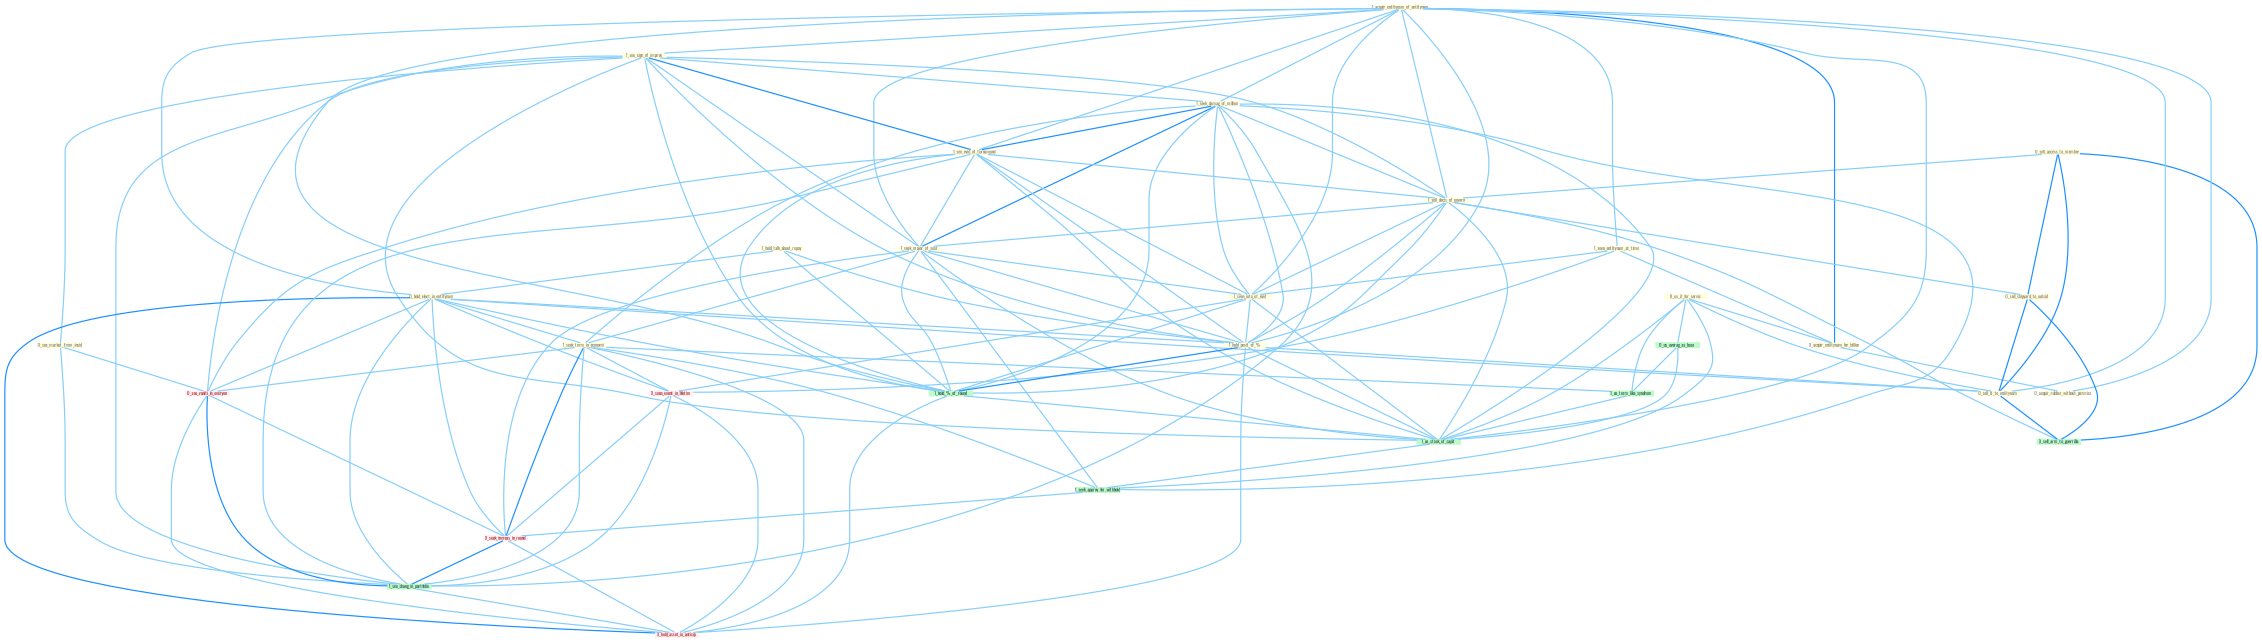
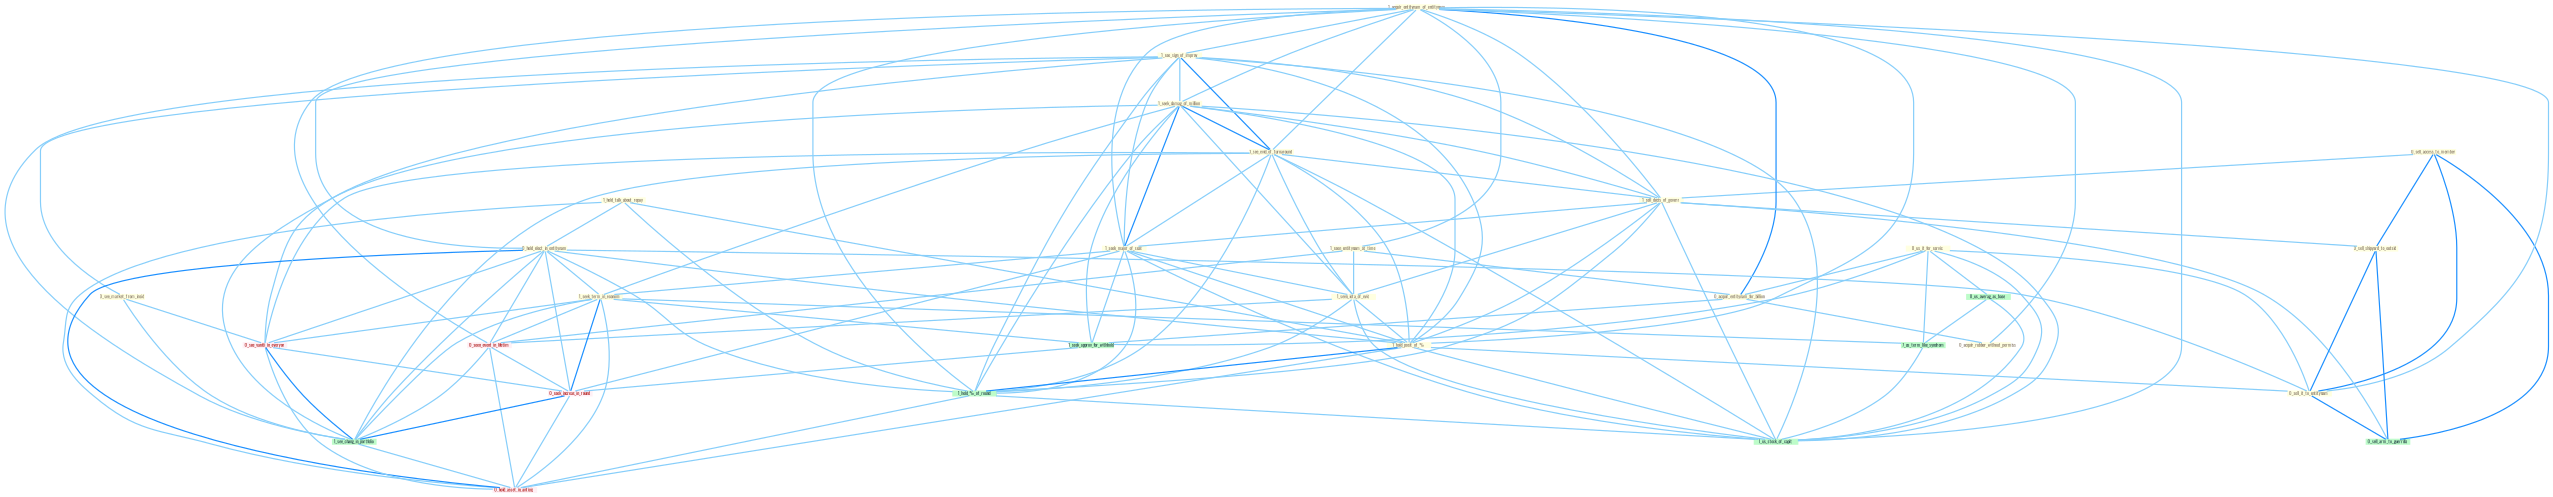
edge "1_acquir_entitynam_of_entitynam" -- "1_seen_iota_of_evid": now "1_acquir_entitynam_of_entitynam" -- "0_seen_event_in_lifetim"
edge "1_hold_talk_about_repay" -- "0_hold_asset_in_anticip": added
node "1_us_term_like_syndrom": label "1_us_term_like_syndrom" -> "7_us_term_like_syndrom"
edge "1_us_stock_of_capit" -- "1_seek_approv_for_withhold": now "0_acquir_entitynam_for_billion" -- "1_seek_approv_for_withhold"
